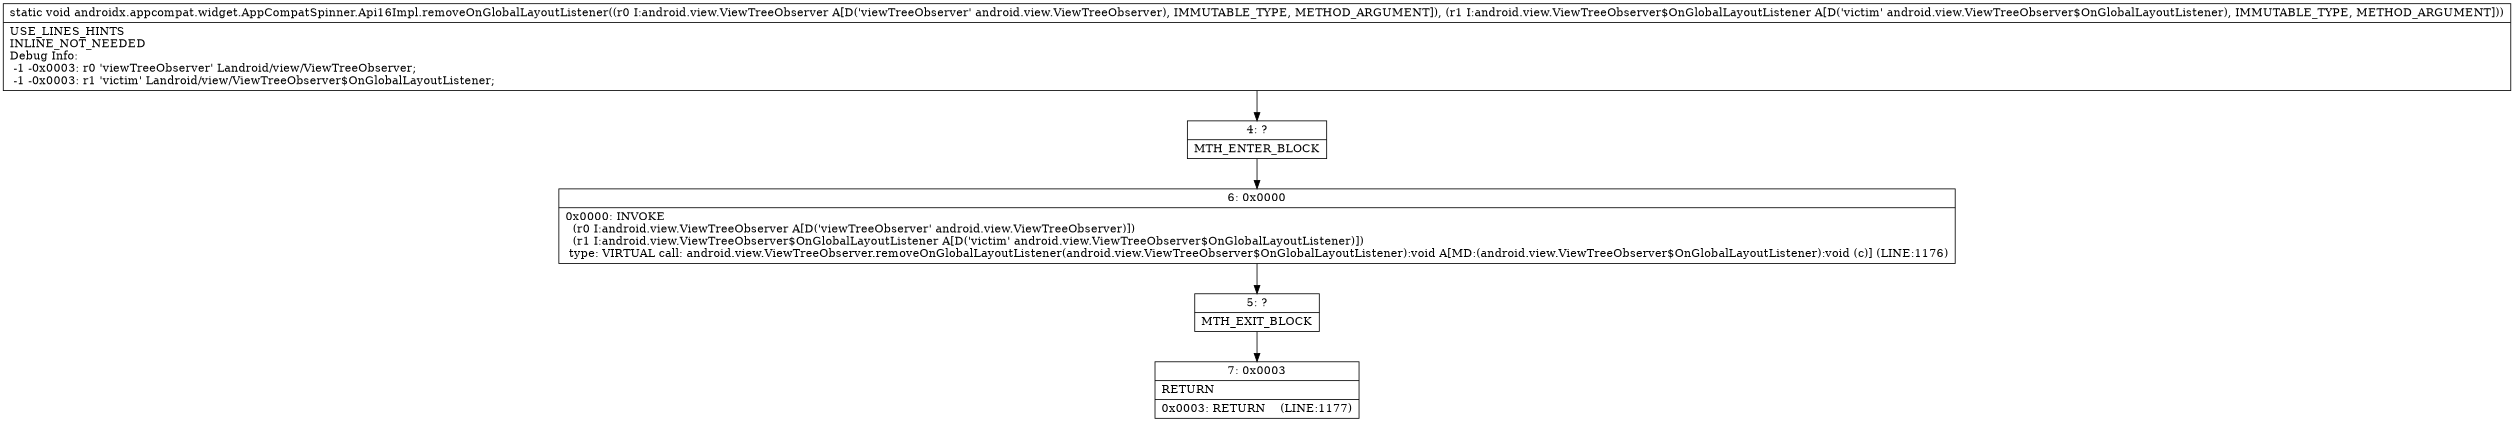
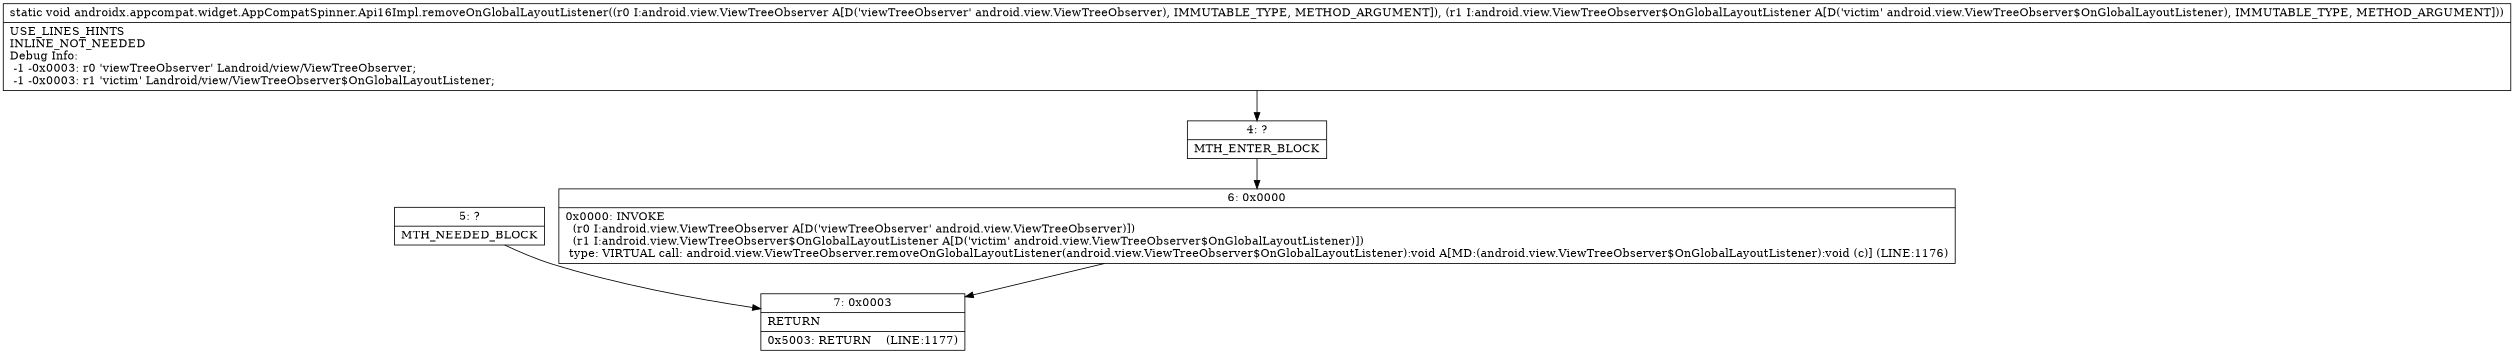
edge "6: 0x0000" -> "5: ?": now "6: 0x0000" -> "7: 0x0003"
node "5: ?": text "MTH_EXIT_BLOCK" -> "MTH_NEEDED_BLOCK"
node "7: 0x0003": text "0x0003: RETURN    (LINE:1177)" -> "0x5003: RETURN    (LINE:1177)"
